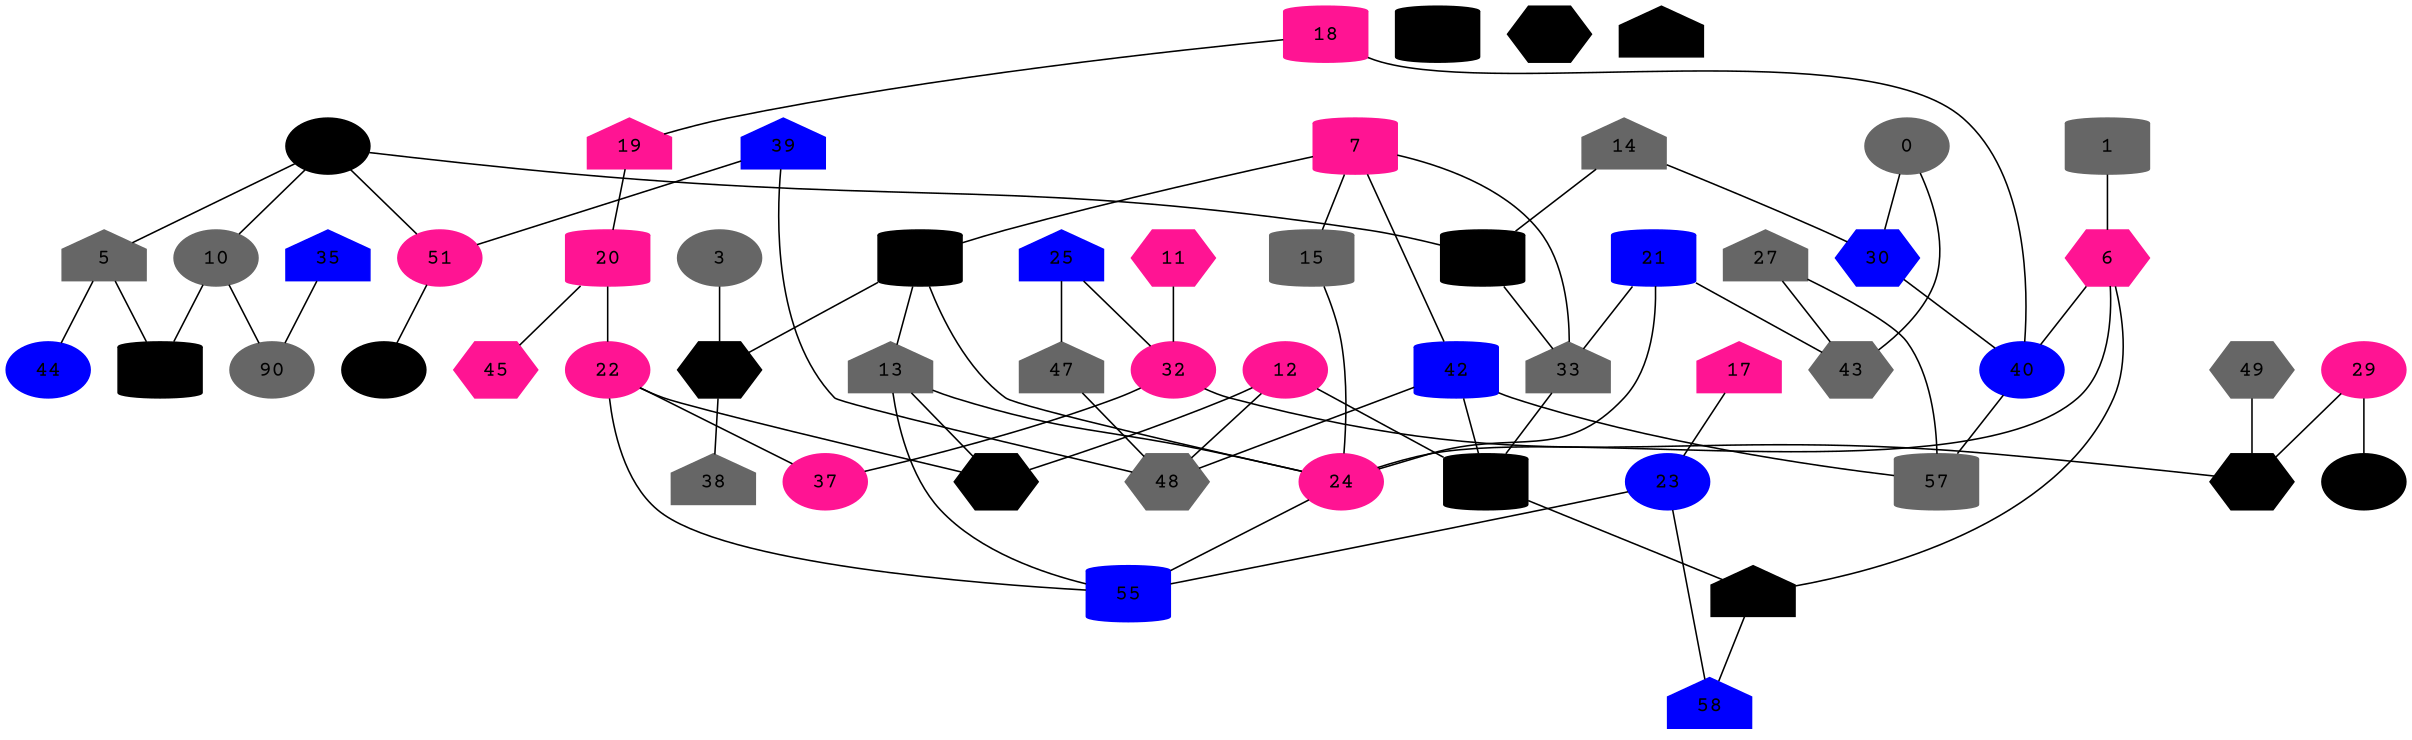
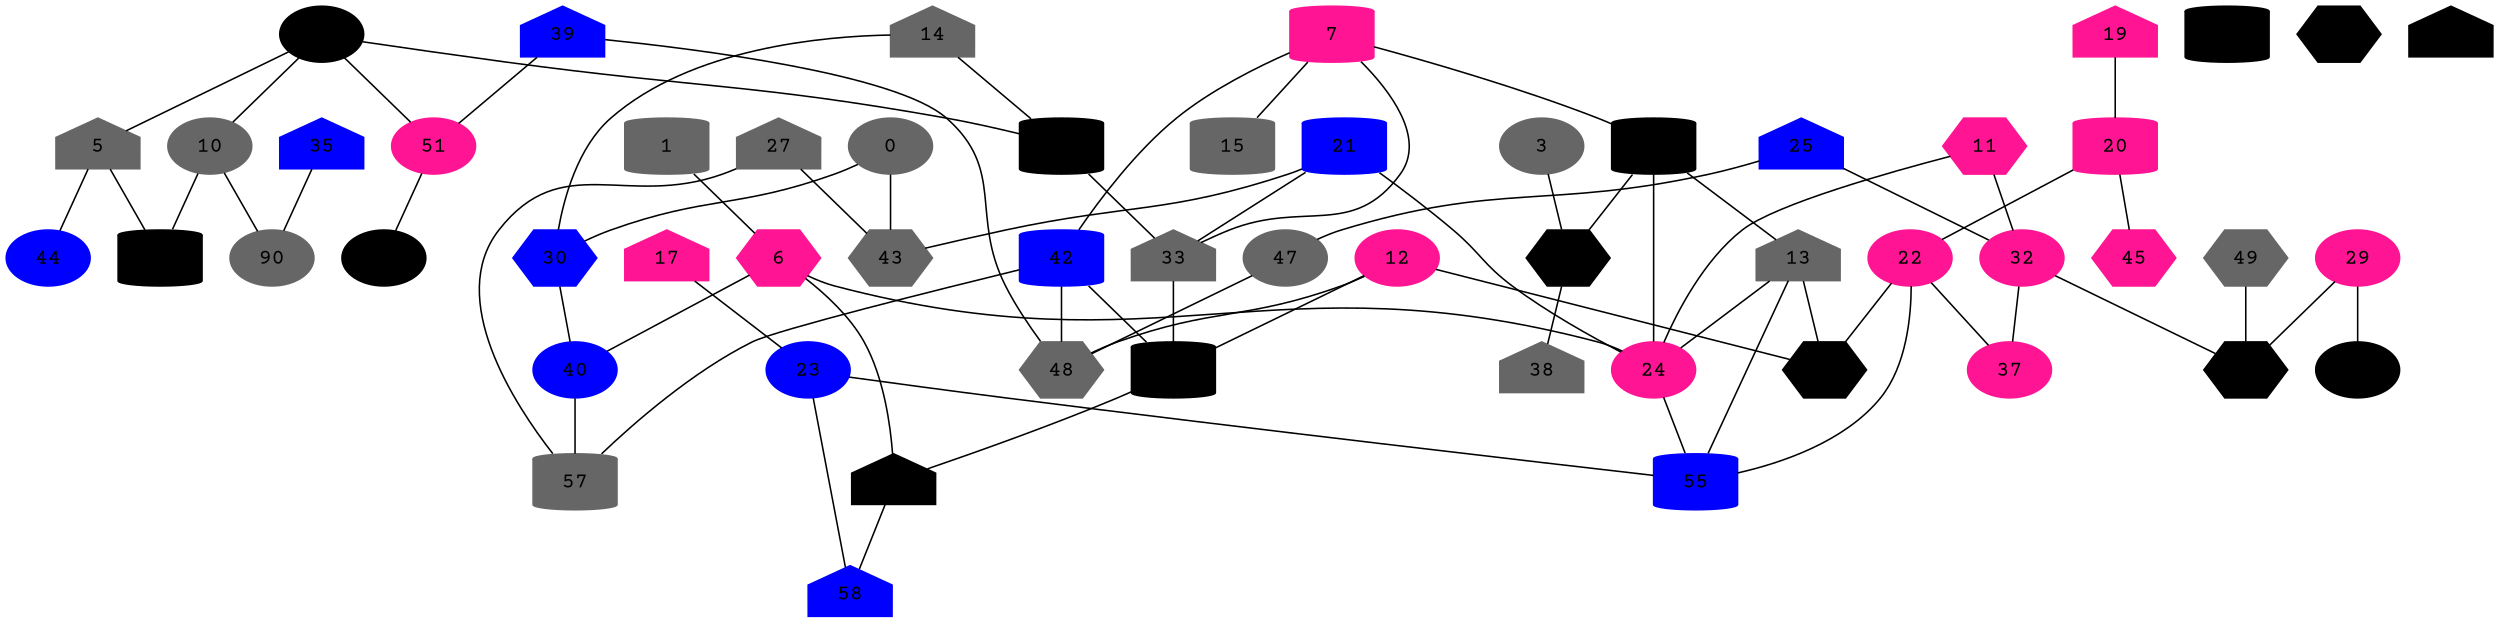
node "18": removed
edge "15" -- "24": now "11" -- "24"
node "47": shape house -> ellipse
